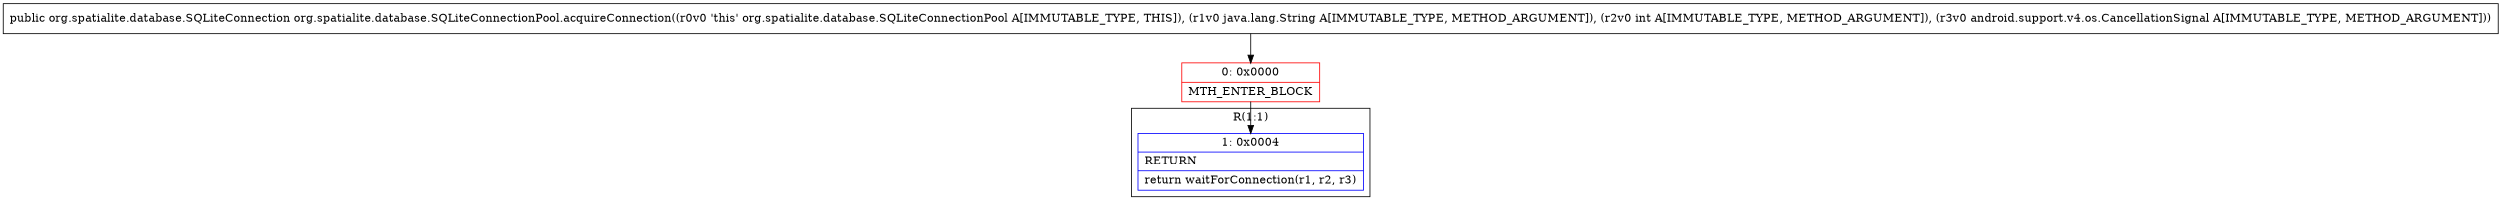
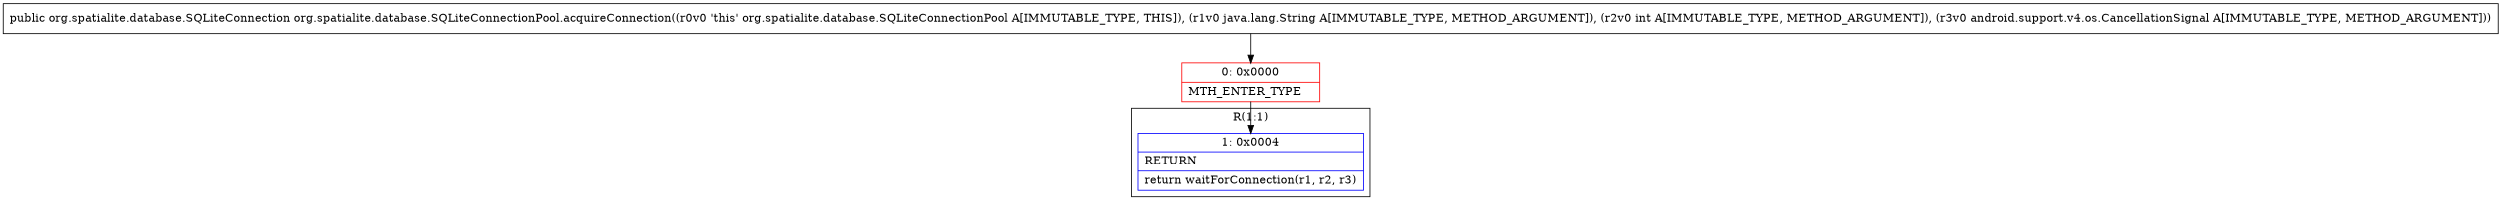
node "0: 0x0000": text "MTH_ENTER_BLOCK" -> "MTH_ENTER_TYPE"
